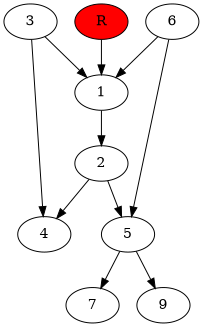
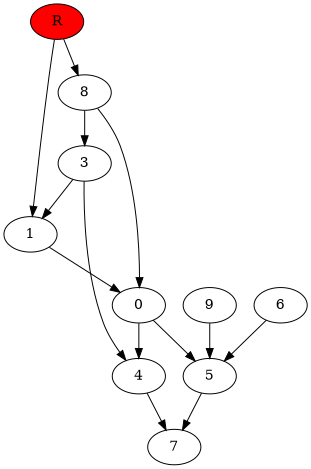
edge "6" -> "1": removed
node "8": added
node "2": label "2" -> "0"
edge "5" -> "9": reversed
edge "4" -> "7": added
